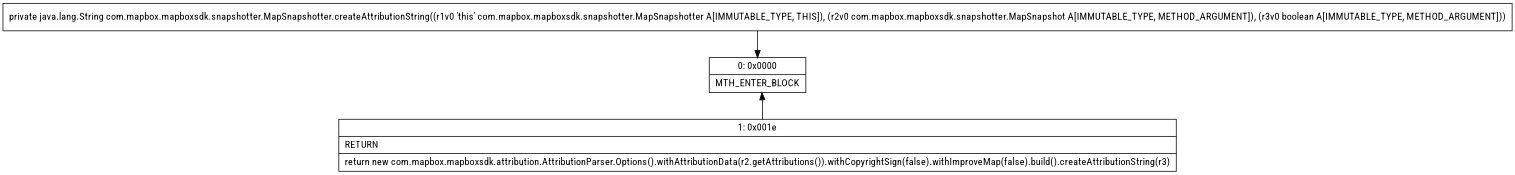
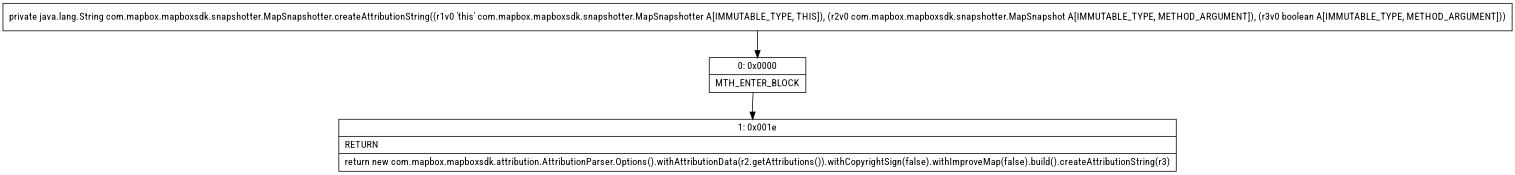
edge "1: 0x001e" -> "0: 0x0000": reversed
